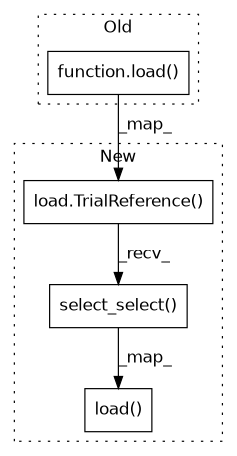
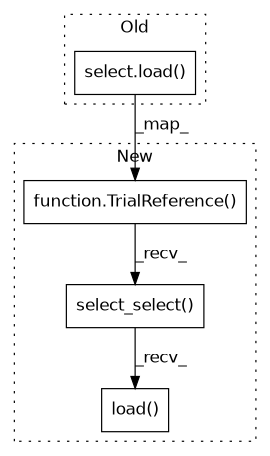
node "function.load()": label "function.load()" -> "select.load()"
node "load.TrialReference()": label "load.TrialReference()" -> "function.TrialReference()"
edge "select_select()" -> "load()": label "_map_" -> "_recv_"
